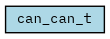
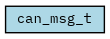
node "can_can_t": label "can_can_t" -> "can_msg_t"
